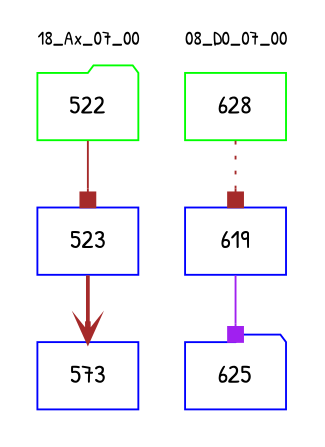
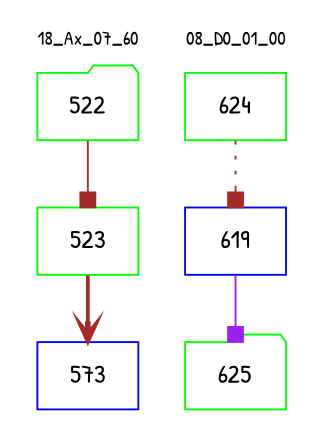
cluster "18_Ax_07_00": label "18_Ax_07_00" -> "18_Ax_07_60"
cluster "08_D0_07_00": label "08_D0_07_00" -> "08_D0_01_00"
node "628": label "628" -> "624"
node "523": color blue -> green
node "625": color blue -> green
